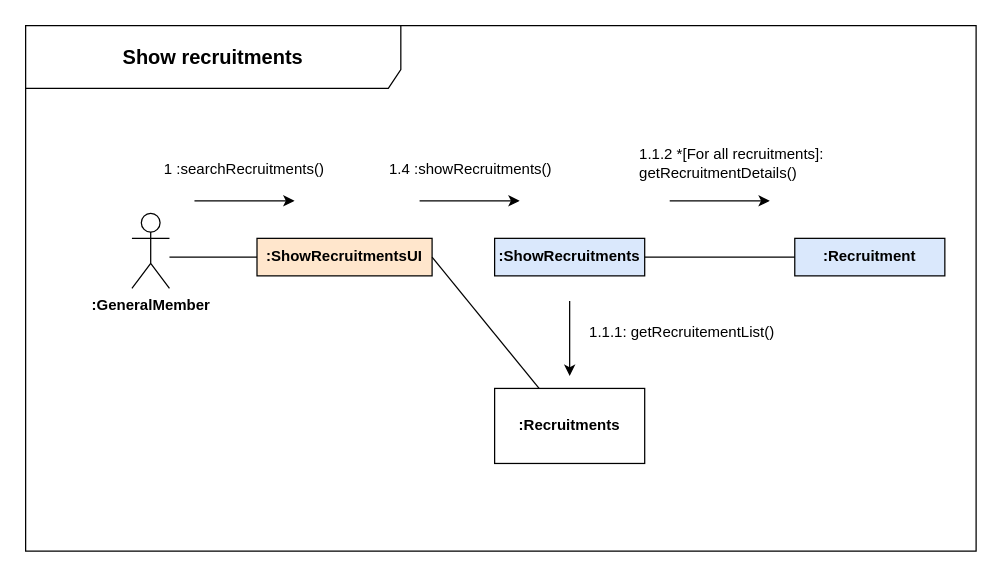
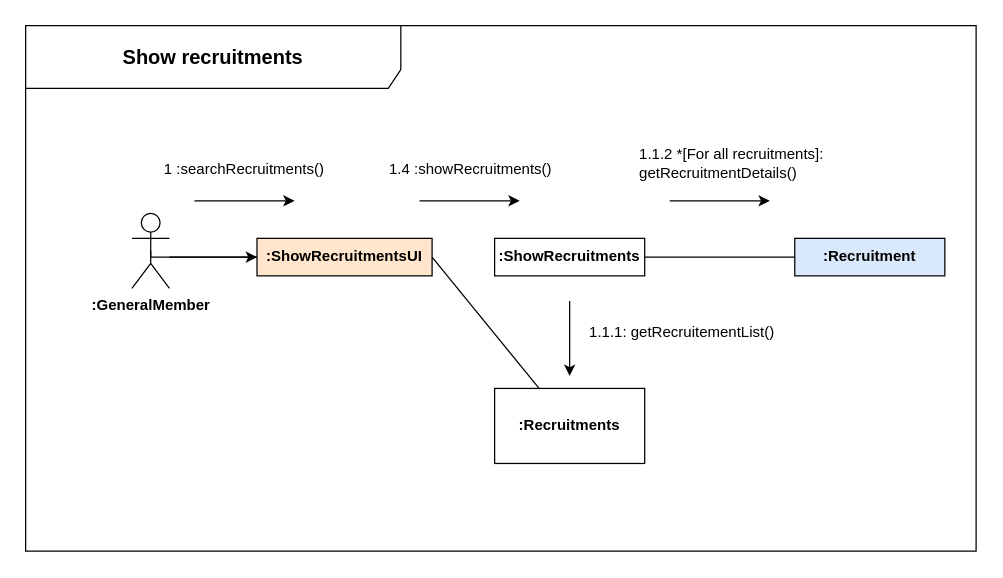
edge ":GeneralMember" -> ":ShowRecruitmentsUI": added
node ":ShowRecruitments": fillcolor #dae8fc -> #ffffff
